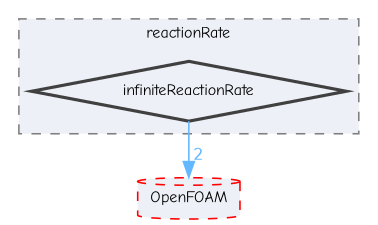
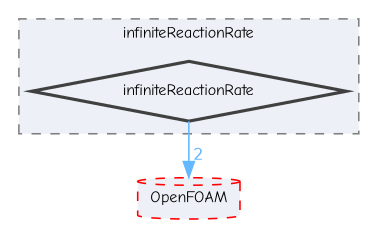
cluster "reactionRate": label "reactionRate" -> "infiniteReactionRate"
